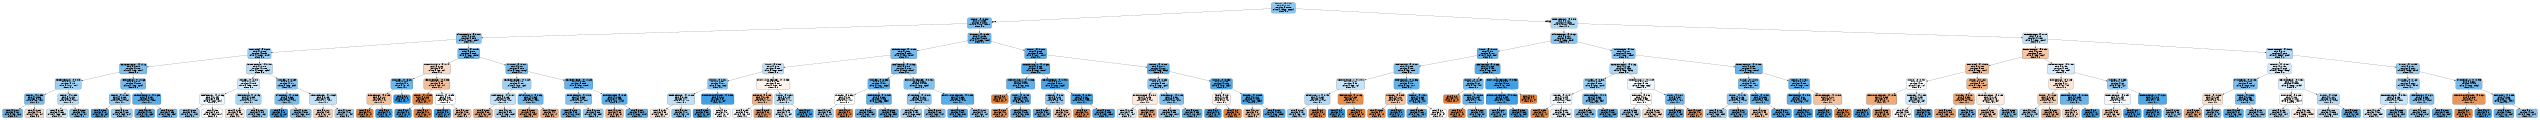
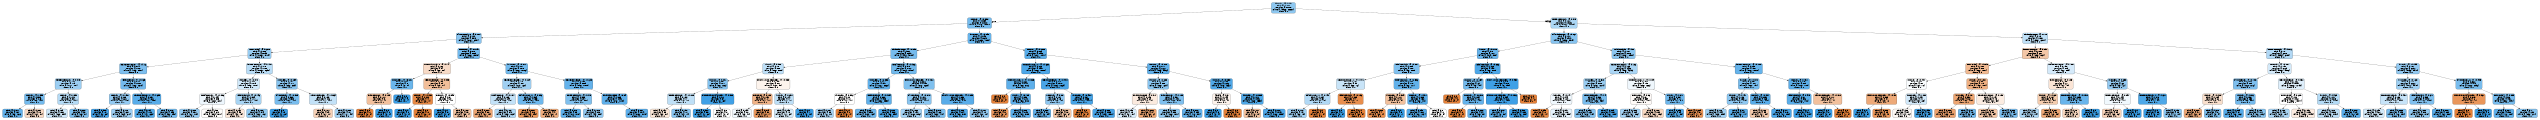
node "gini = 0.401 samples = 318 value = [132, 344] class = 1": removed
node "gini = 0.401 samples = 13 value = [13, 5] class = 0": removed
